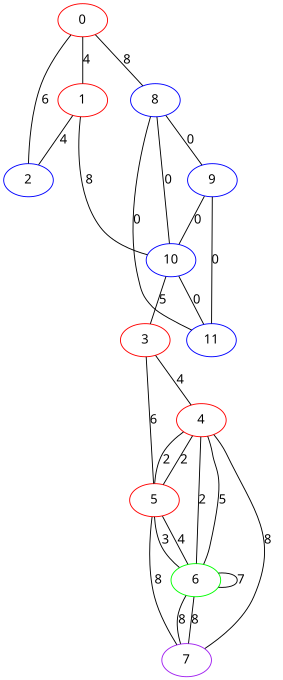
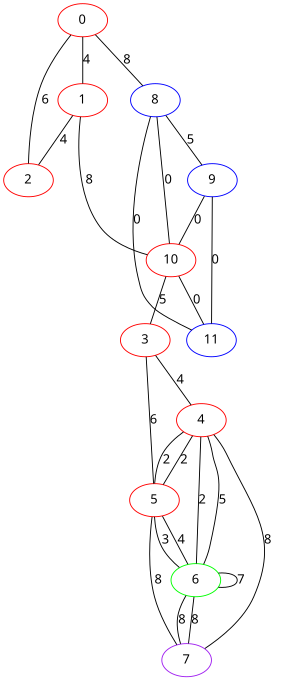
edge "8" -- "9": label "0" -> "5"
node "2": color blue -> red
node "10": color blue -> red
